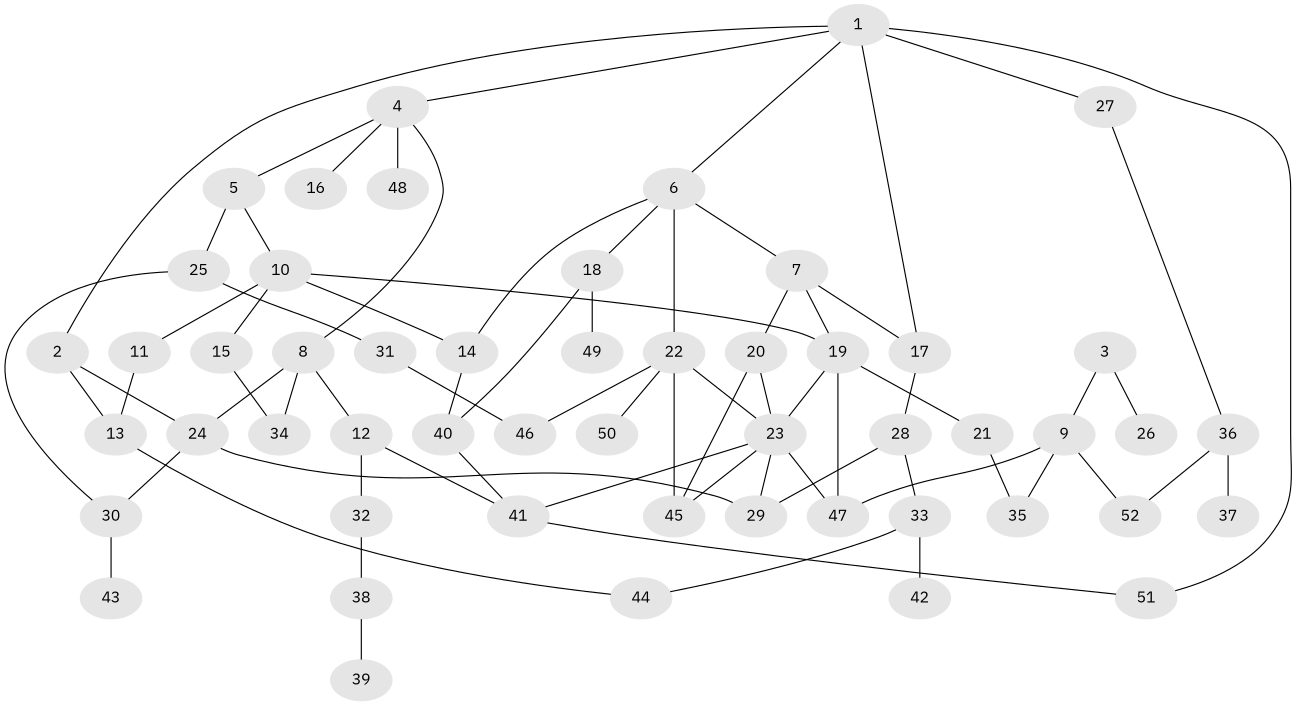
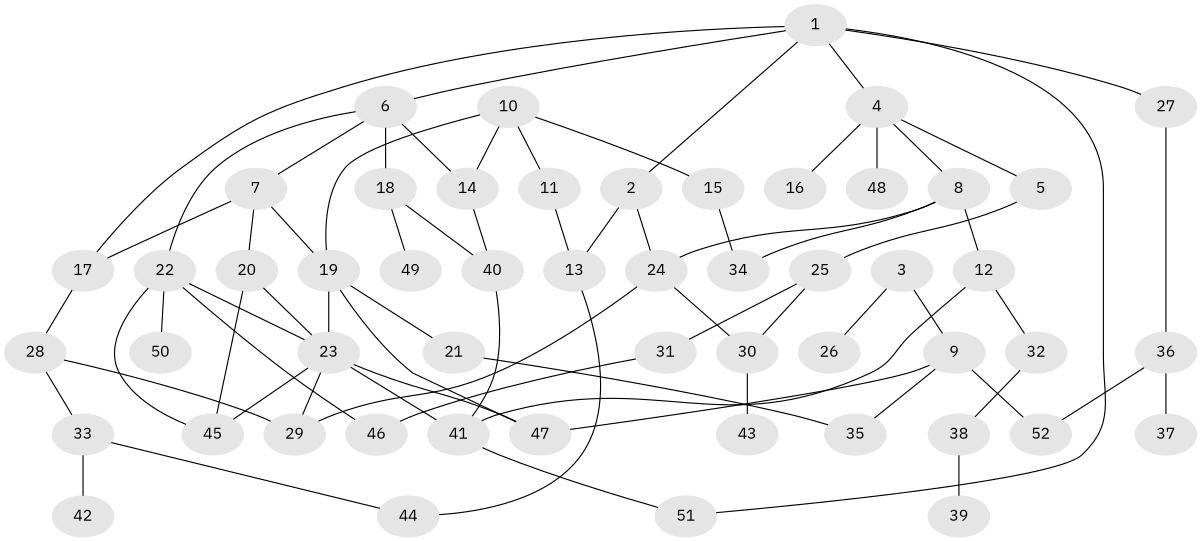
edge "5" -- "10": removed
